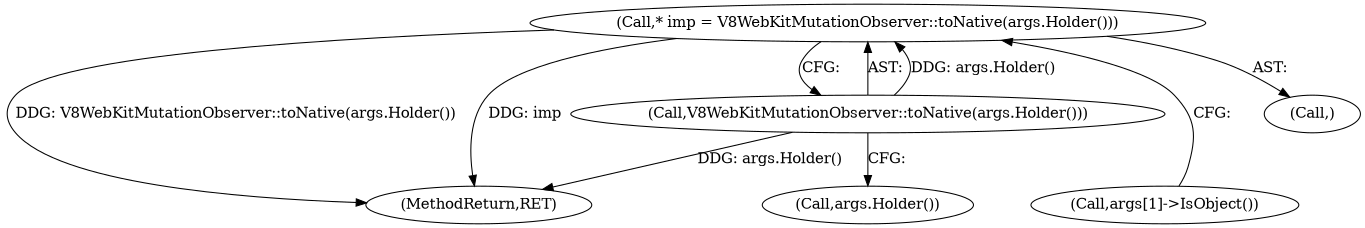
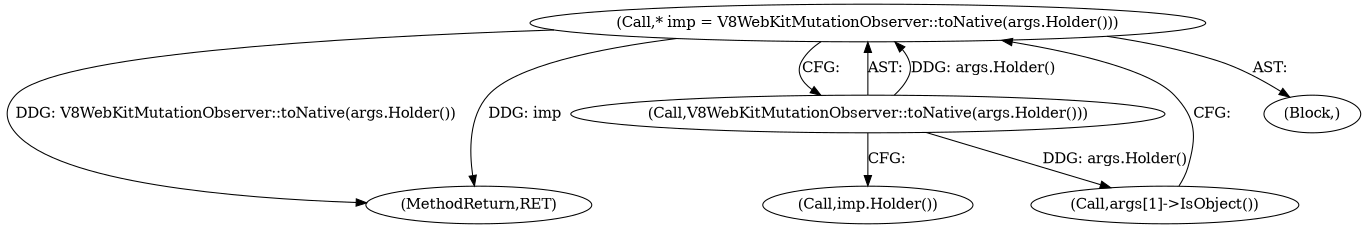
node "(Call,)": label "(Call,)" -> "(Block,)"
edge "(Call,V8WebKitMutationObserver::toNative(args.Holder()))" -> "(MethodReturn,RET)": now "(Call,V8WebKitMutationObserver::toNative(args.Holder()))" -> "(Call,args[1]->IsObject())"
node "(Call,args.Holder())": label "(Call,args.Holder())" -> "(Call,imp.Holder())"
